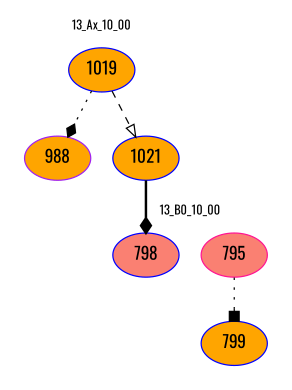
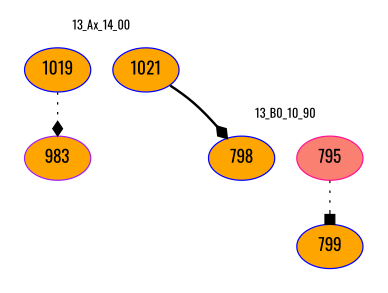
cluster "13_Ax_10_00": label "13_Ax_10_00" -> "13_Ax_14_00"
edge "1019" -> "1021": removed
node "988": label "988" -> "983"
cluster "13_B0_10_00": label "13_B0_10_00" -> "13_B0_10_90"
node "798": fillcolor salmon -> orange
